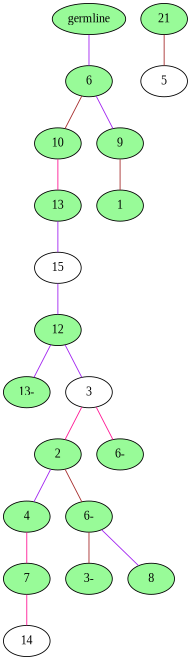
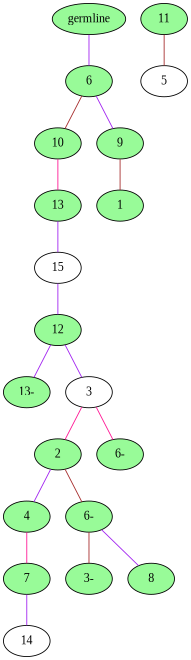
node "21": label "21" -> "11"
edge "7" -- "14": color deeppink -> purple
